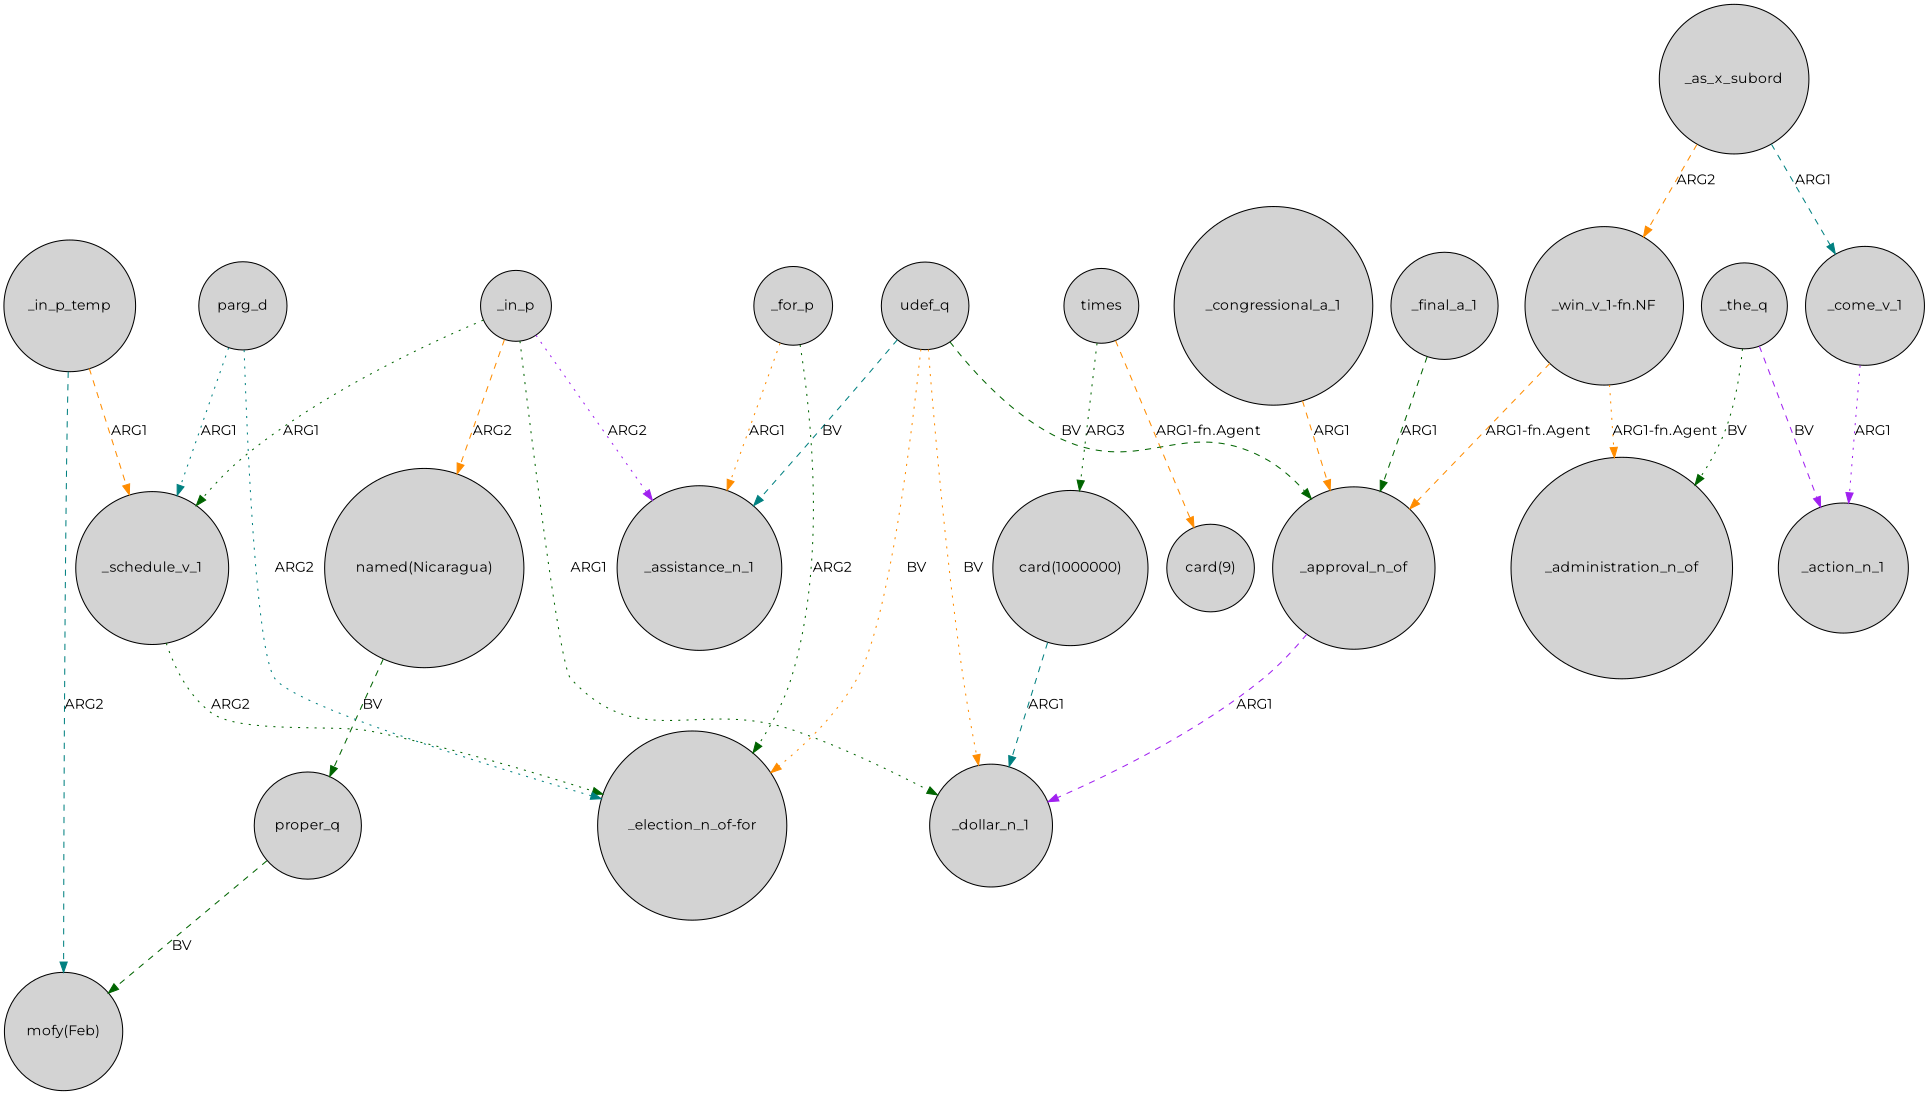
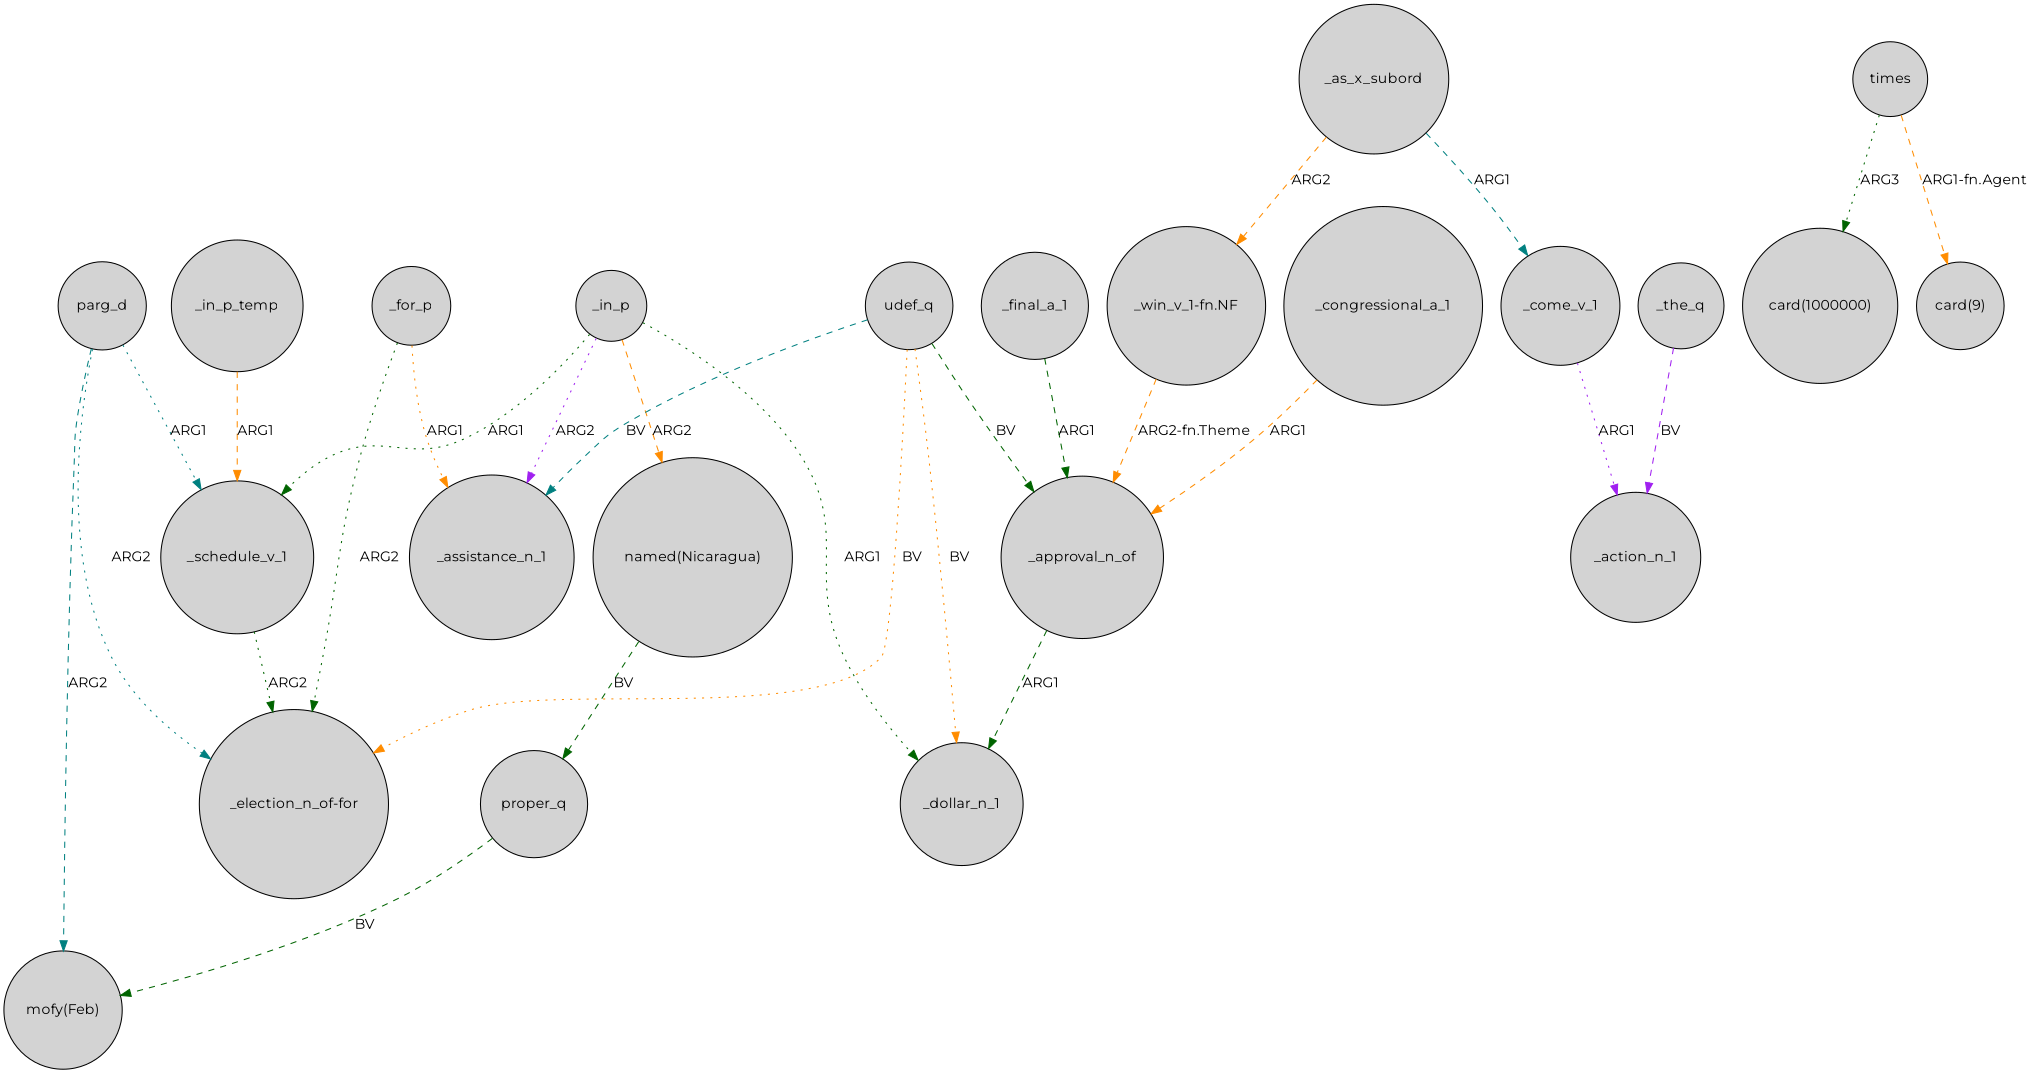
edge "_win_v_1-fn.NF" -> "_approval_n_of": label "ARG1-fn.Agent" -> "ARG2-fn.Theme"
node "_administration_n_of": removed
edge "_in_p_temp" -> "mofy(Feb)": now "parg_d" -> "mofy(Feb)"
edge "card(1000000)" -> "_dollar_n_1": removed, label "ARG1"
edge "_approval_n_of" -> "_dollar_n_1": color purple -> darkgreen
